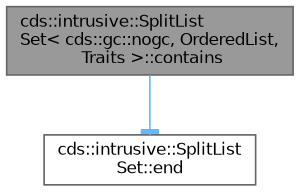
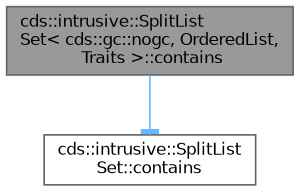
node "cds::intrusive::SplitList Set::end": label "cds::intrusive::SplitList Set::end" -> "cds::intrusive::SplitList Set::contains"
